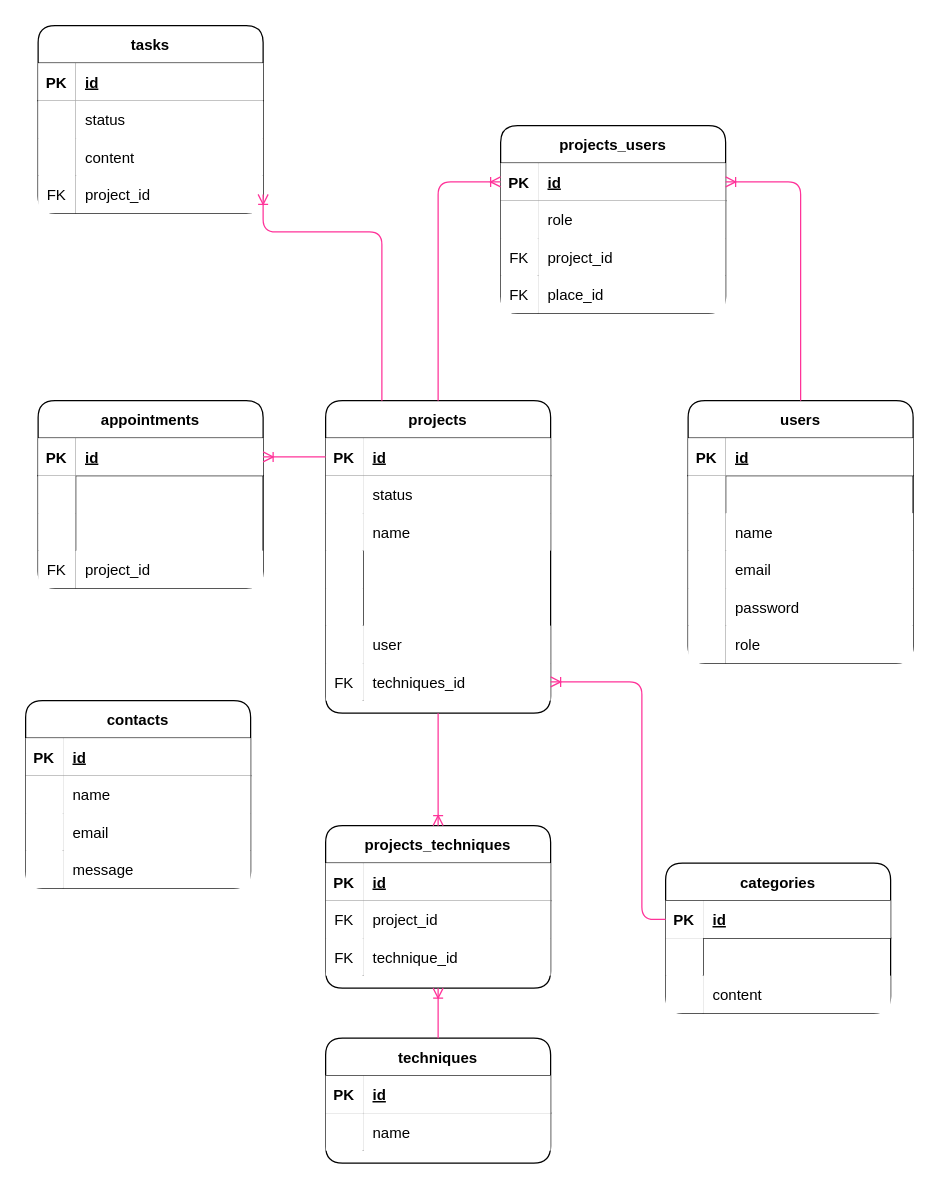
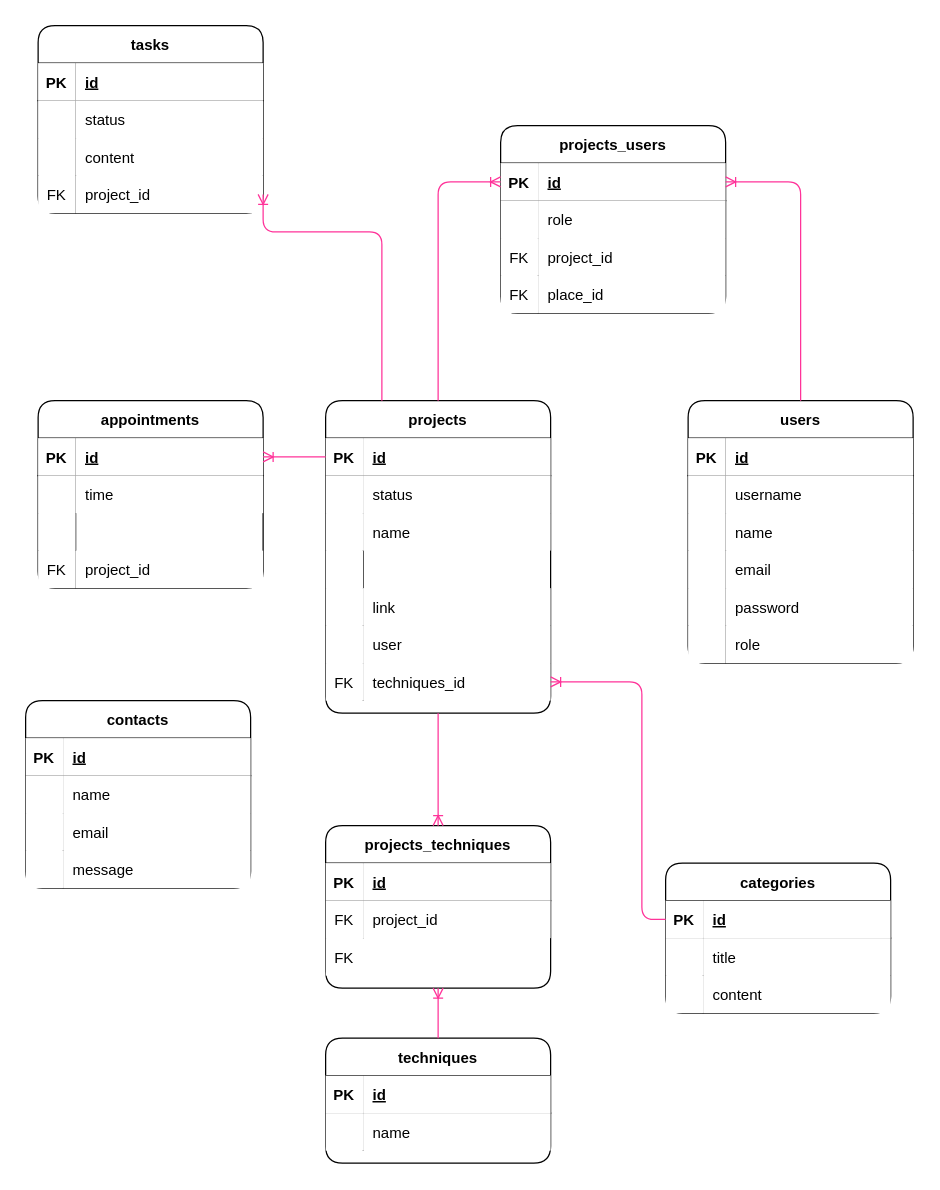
node "time": added
node "username": added
node "link": added
node "technique_id": removed
node "title": added
